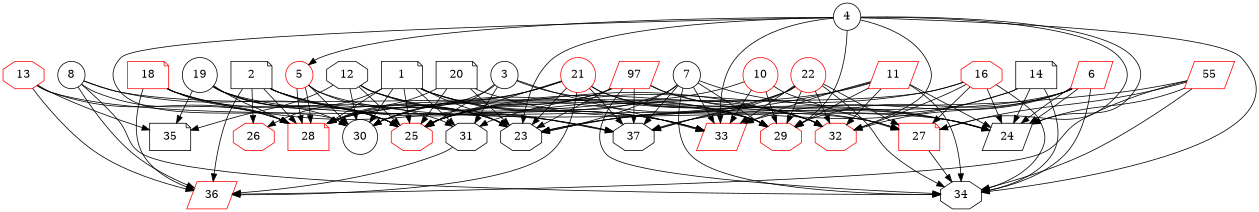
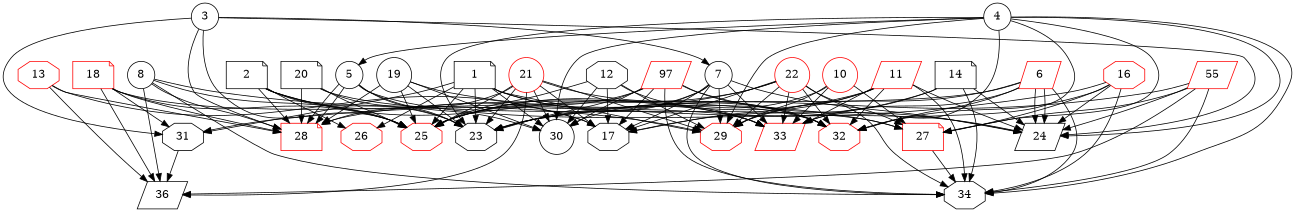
node "5": color red -> black
edge "16" -> "28": removed
edge "1" -> "28": removed
edge "3" -> "33": now "3" -> "7"
edge "2" -> "36": removed
node "35": removed
node "37": label "37" -> "17"
node "36": color red -> black
